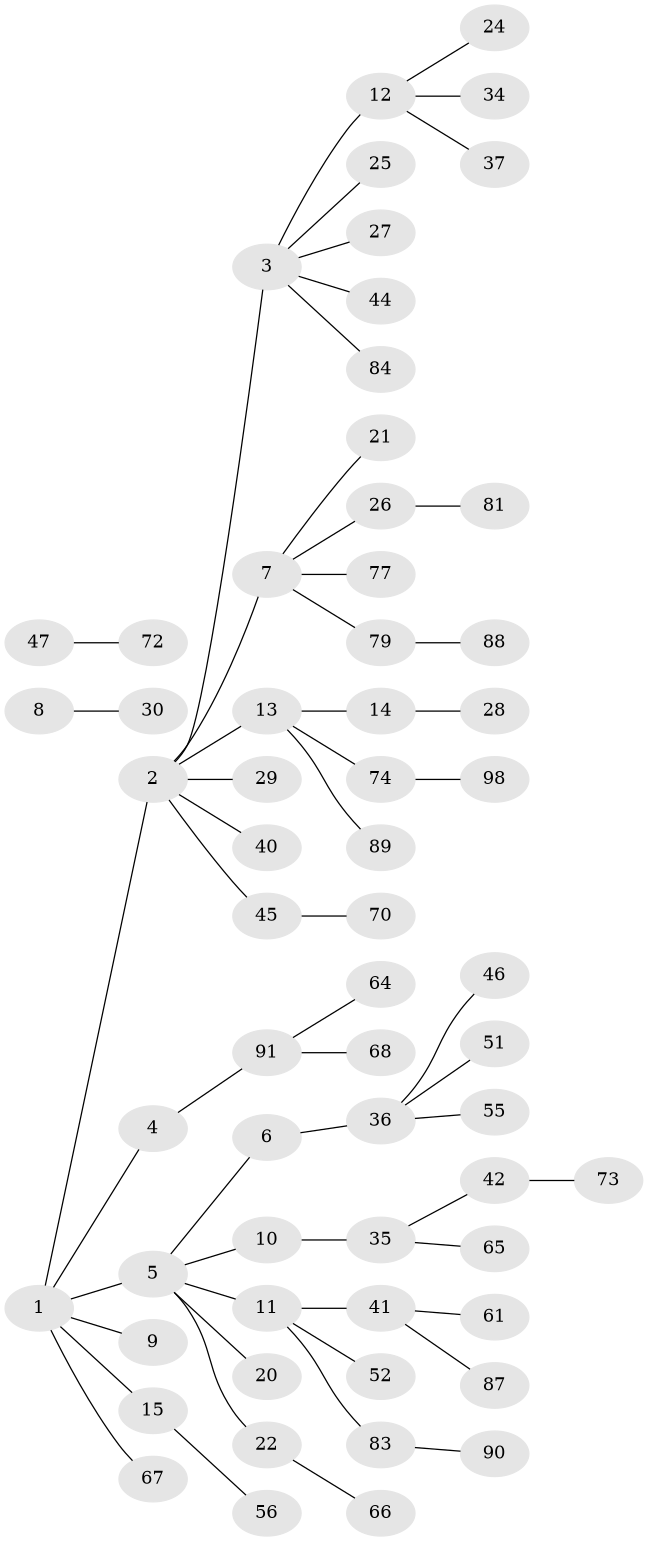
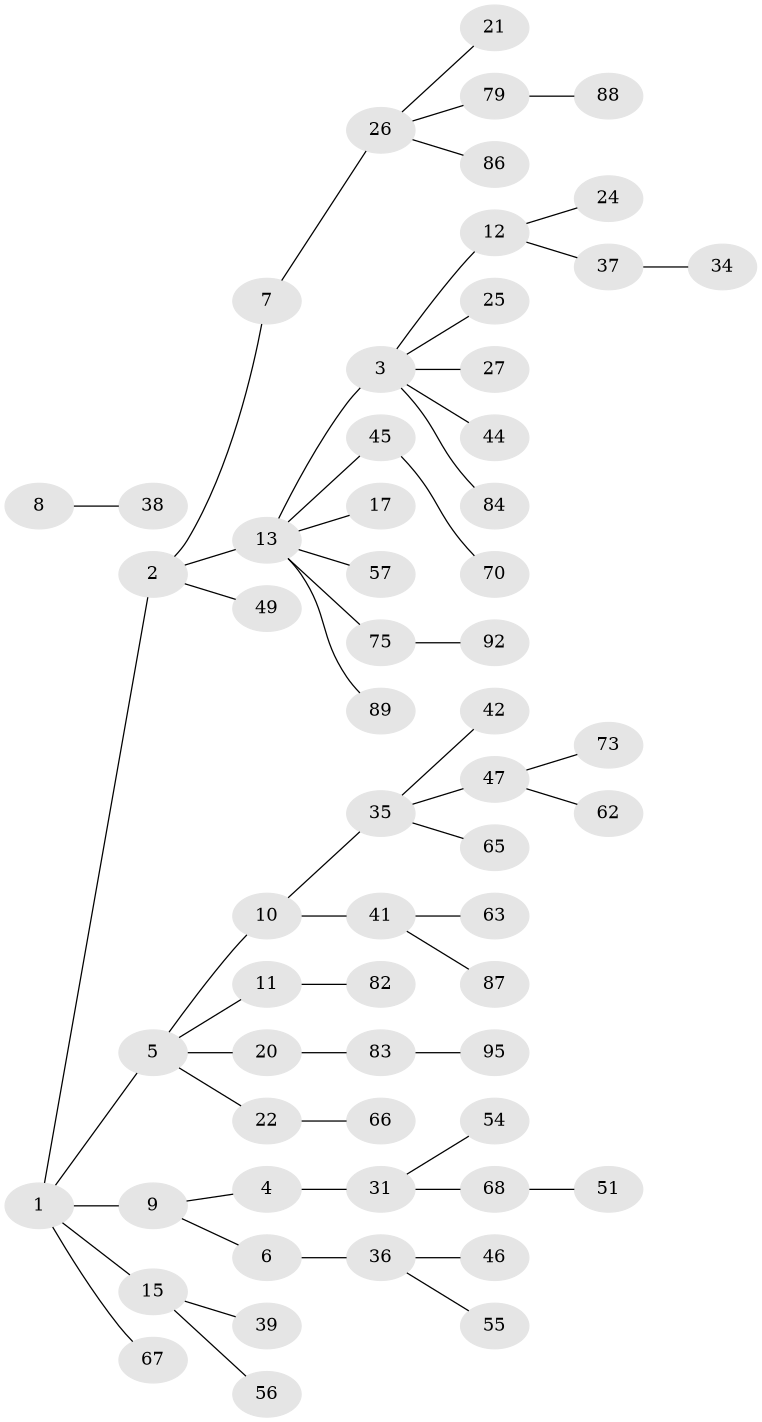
edge "12" -- "34": now "37" -- "34"
edge "21" -- "7": now "21" -- "26"
node "81": label "81" -> "86"
edge "3" -- "2": now "3" -- "13"
node "57": added
node "77": removed
edge "7" -- "79": now "26" -- "79"
node "72": label "72" -> "62"
node "30": label "30" -> "38"
node "14": label "14" -> "17"
node "28": removed
node "29": removed
node "74": label "74" -> "75"
node "98": label "98" -> "92"
edge "47" -- "35": added
node "40": label "40" -> "49"
edge "2" -- "45": now "13" -- "45"
node "64": label "64" -> "54"
node "91": label "91" -> "31"
edge "51" -- "36": now "51" -- "68"
edge "42" -- "73": now "47" -- "73"
edge "6" -- "5": now "6" -- "9"
edge "4" -- "1": now "4" -- "9"
edge "11" -- "41": now "10" -- "41"
node "61": label "61" -> "63"
node "39": added
edge "11" -- "83": now "20" -- "83"
node "52": label "52" -> "82"
node "90": label "90" -> "95"
